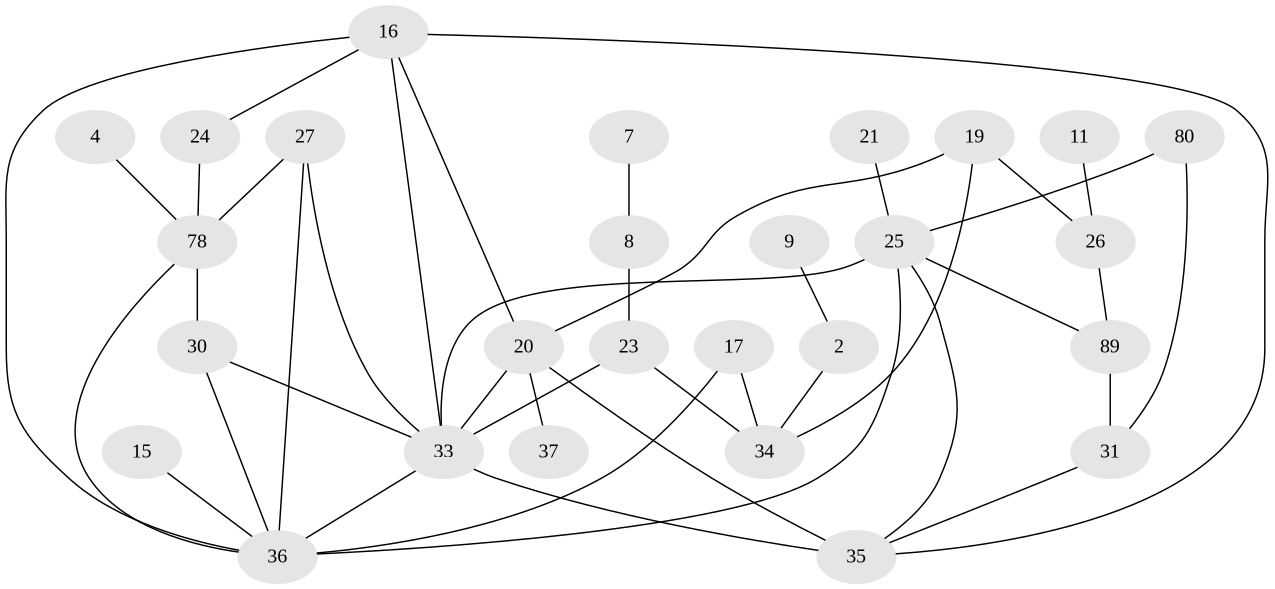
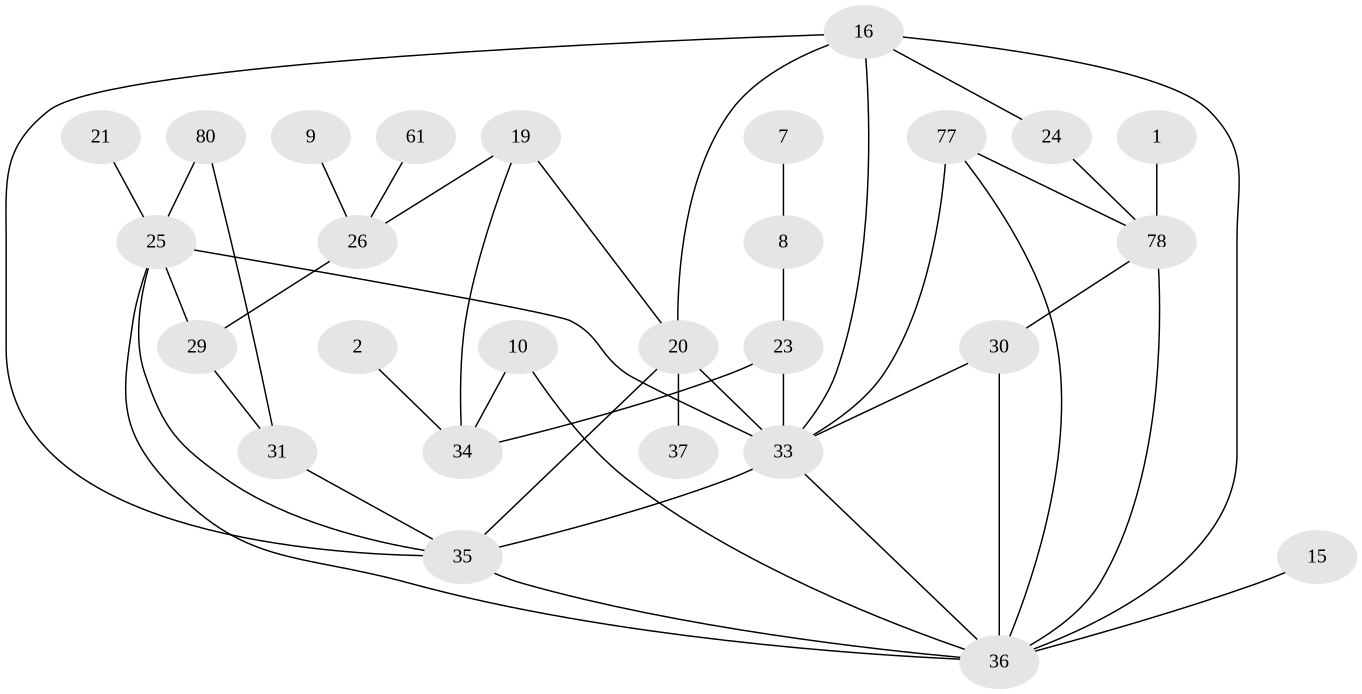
node "4": label "4" -> "1"
node "27": label "27" -> "77"
node "11": label "11" -> "61"
edge "9" -- "2": now "9" -- "26"
node "17": label "17" -> "10"
node "89": label "89" -> "29"
edge "35" -- "36": added
